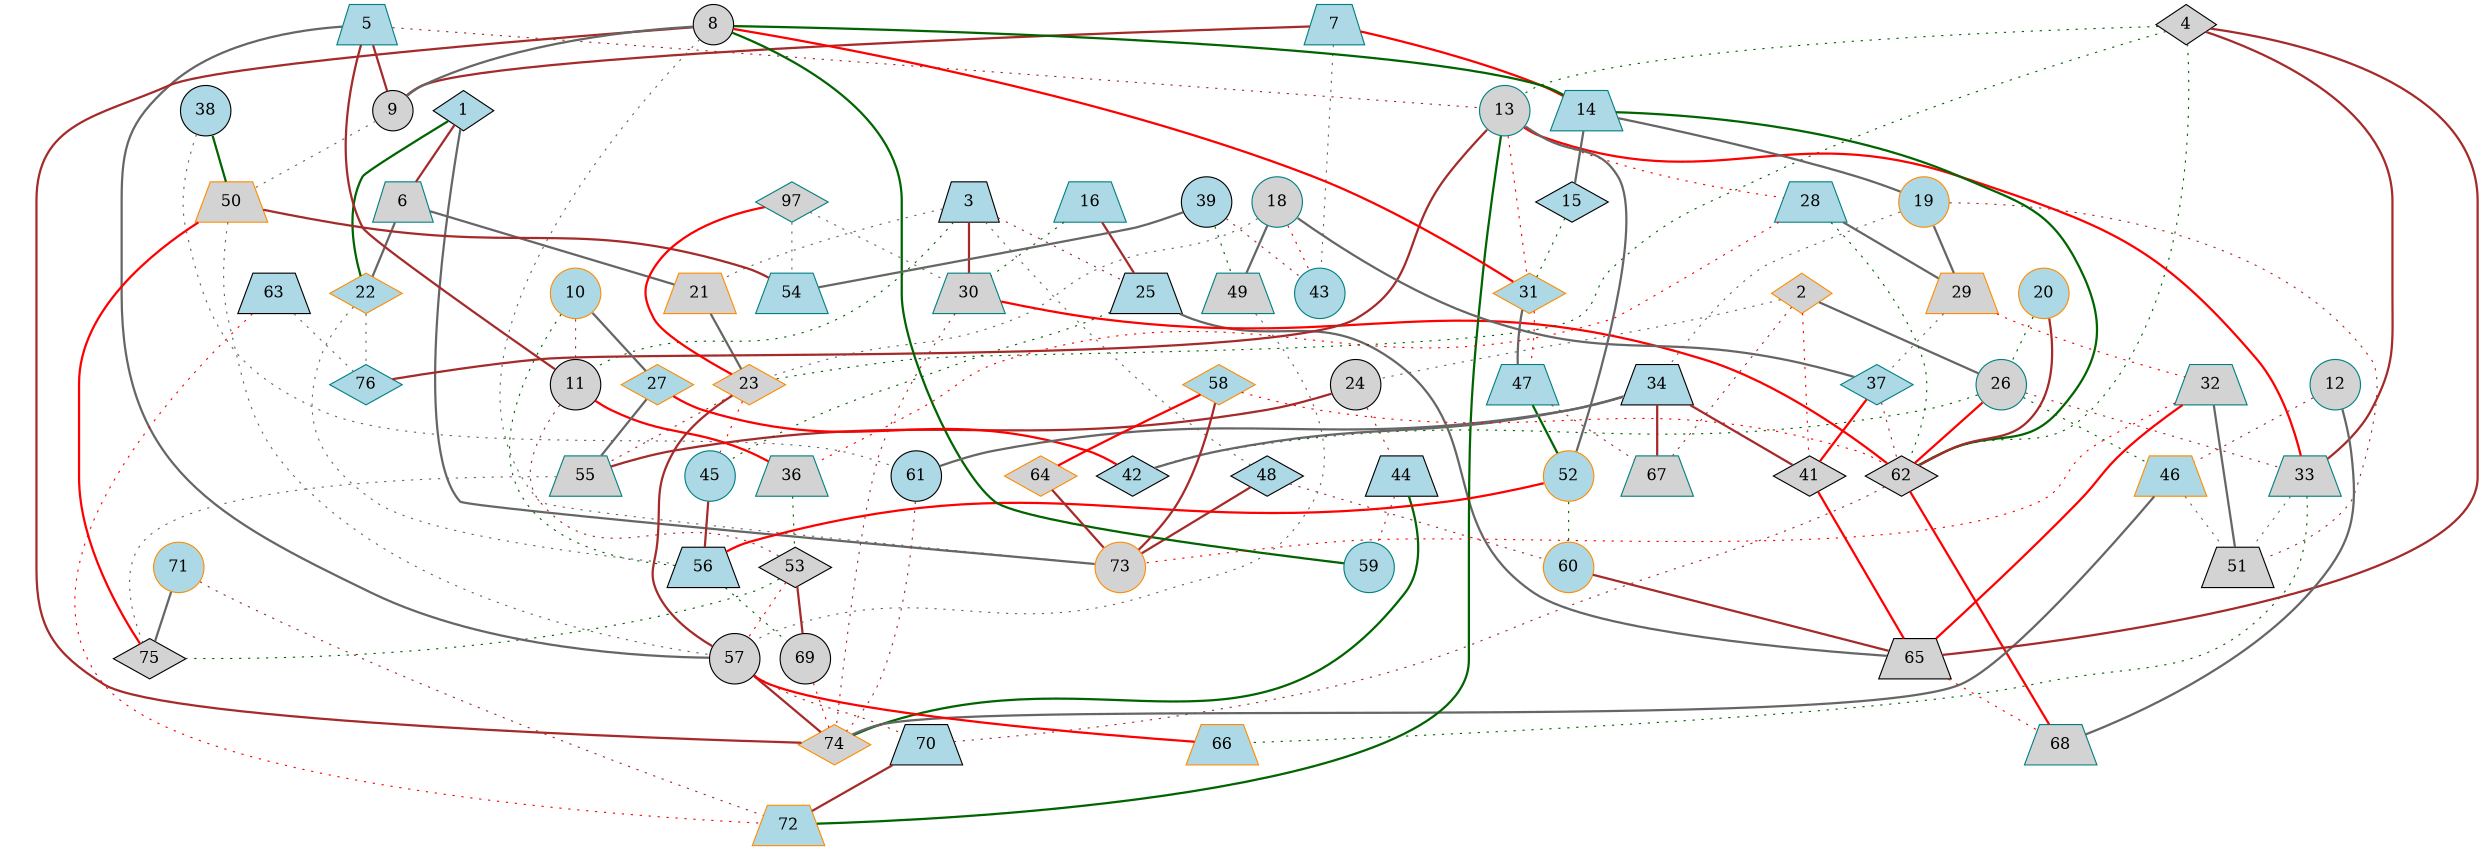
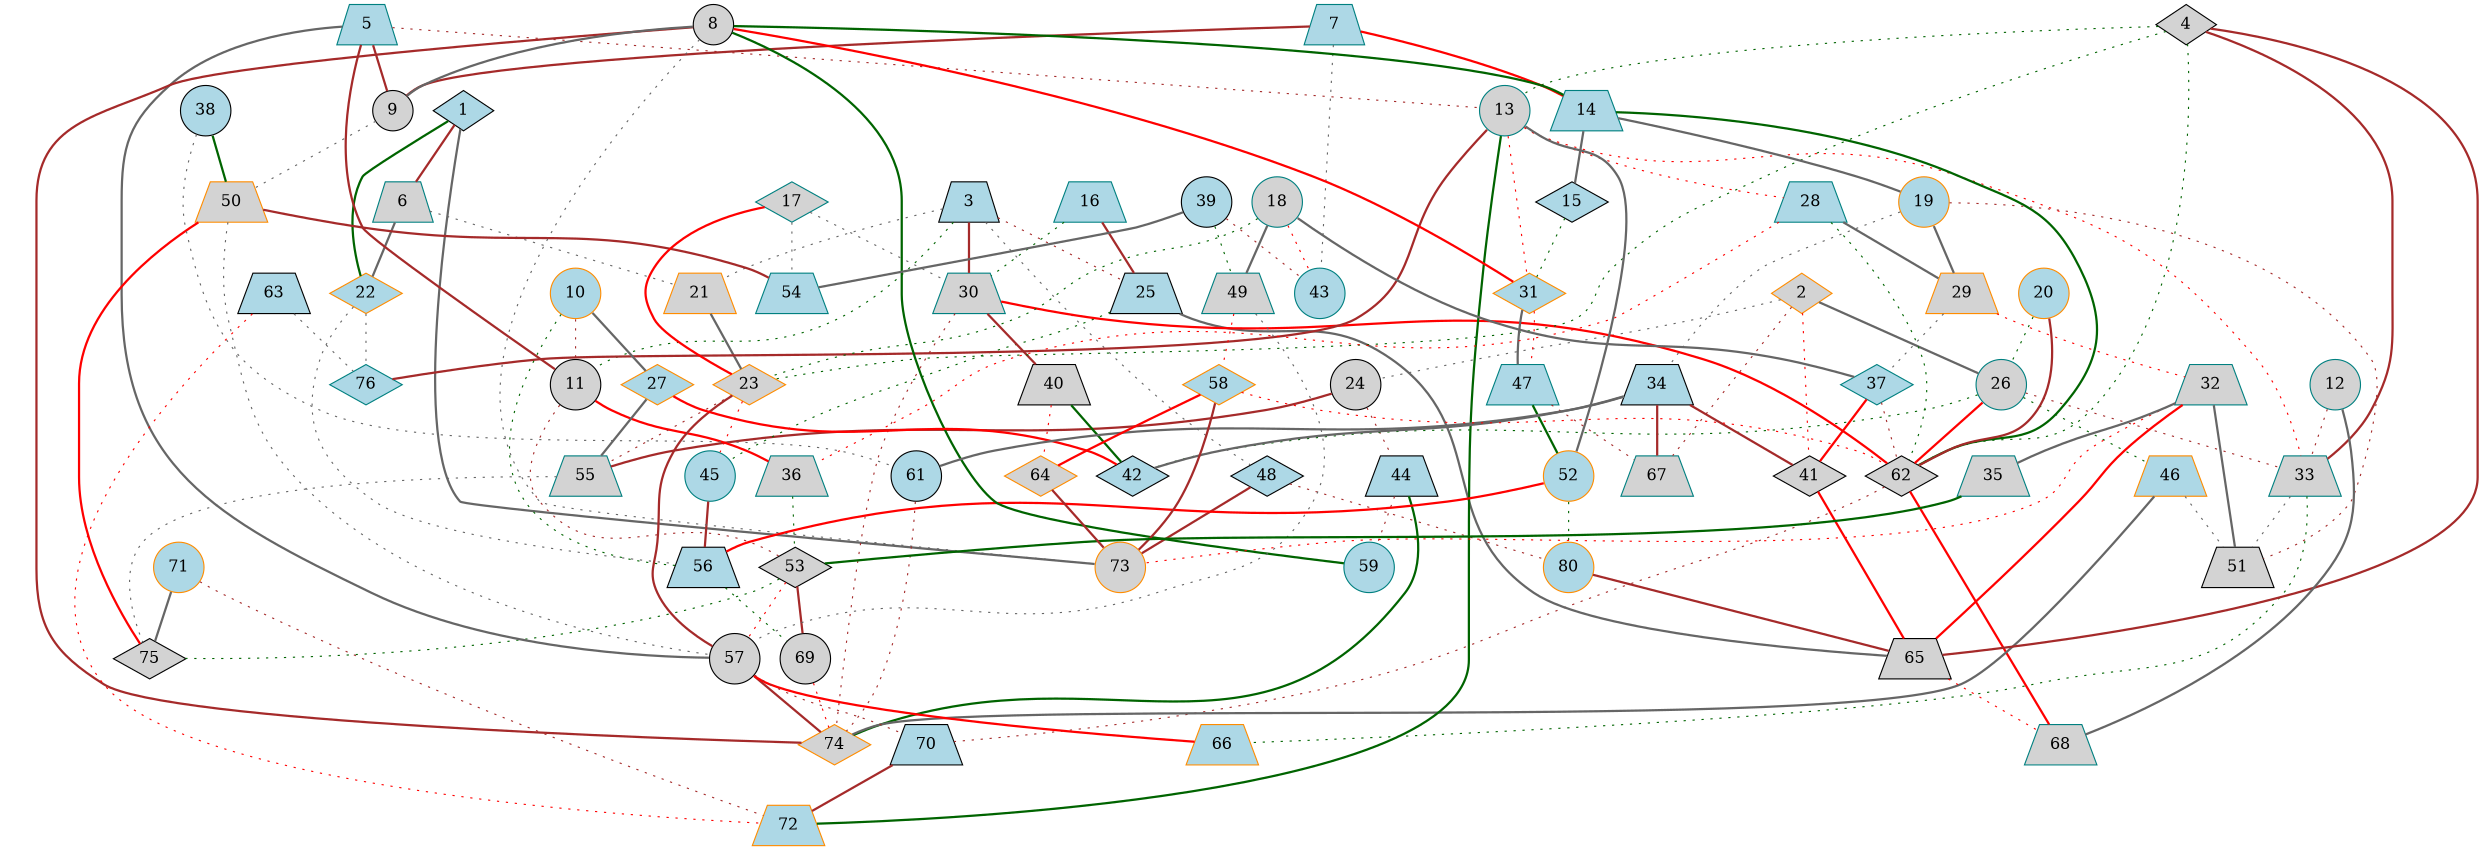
edge "13" -- "33": style bold -> dotted
node "97": label "97" -> "17"
edge "6" -- "21": style bold -> dotted
edge "18" -- "23": color gray40 -> darkgreen
edge "49" -- "58": added
node "40": added
edge "12" -- "46": now "12" -- "33"
node "35": added
node "60": label "60" -> "80"
